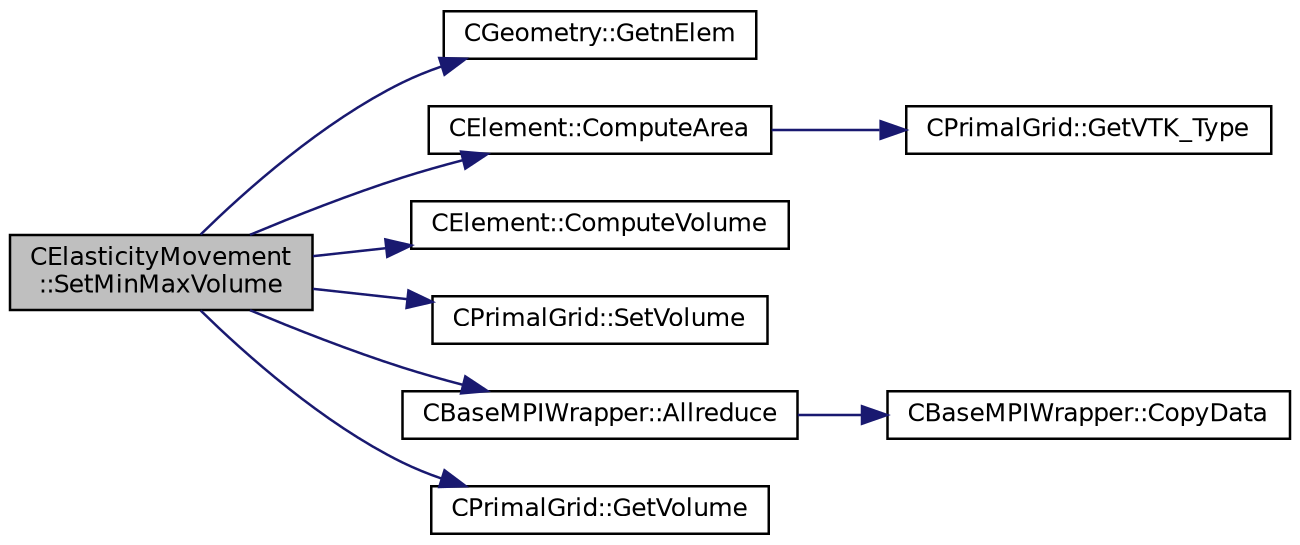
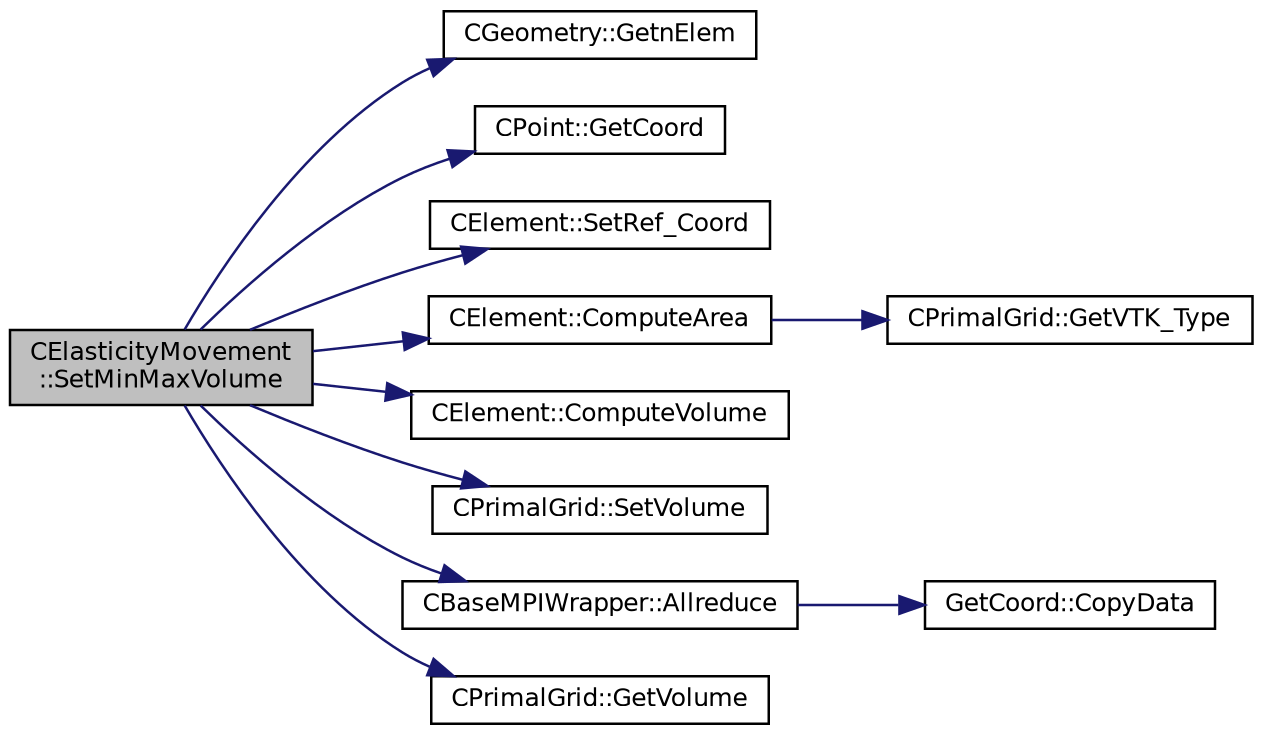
node "CPoint::GetCoord": added
node "CElement::SetRef_Coord": added
node "CBaseMPIWrapper::CopyData": label "CBaseMPIWrapper::CopyData" -> "GetCoord::CopyData"
